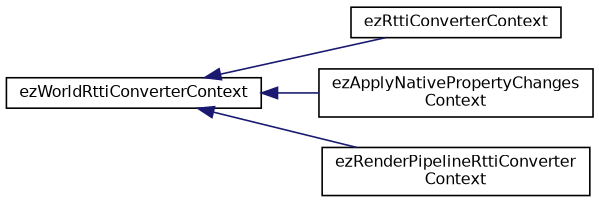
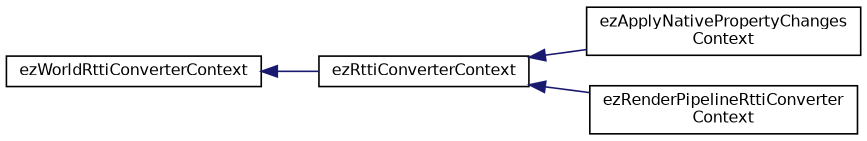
edge "ezApplyNativePropertyChanges Context" -> "ezWorldRttiConverterContext": now "ezApplyNativePropertyChanges Context" -> "ezRttiConverterContext"
edge "ezRenderPipelineRttiConverter Context" -> "ezWorldRttiConverterContext": now "ezRenderPipelineRttiConverter Context" -> "ezRttiConverterContext"
